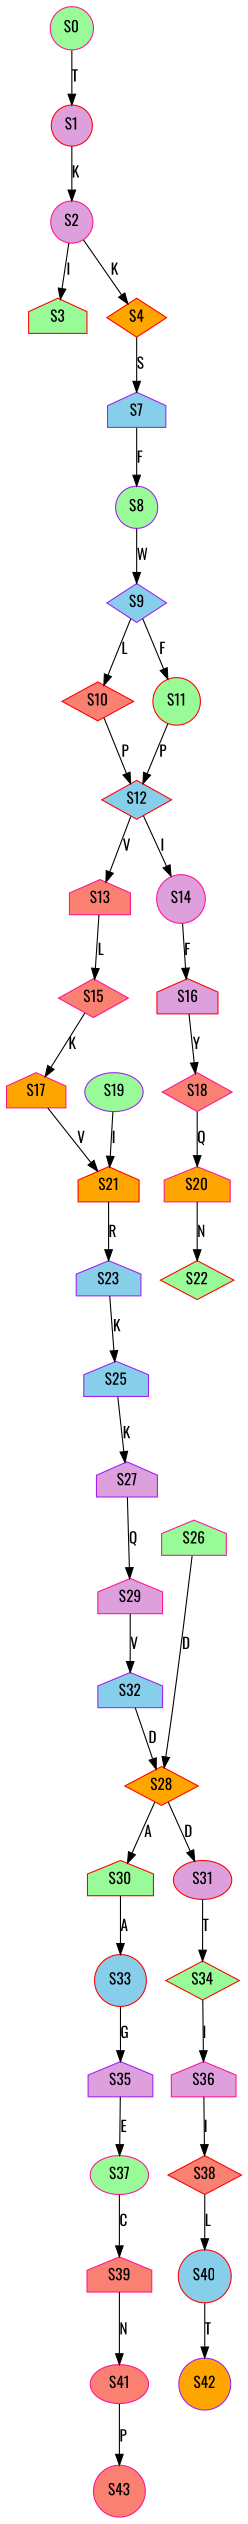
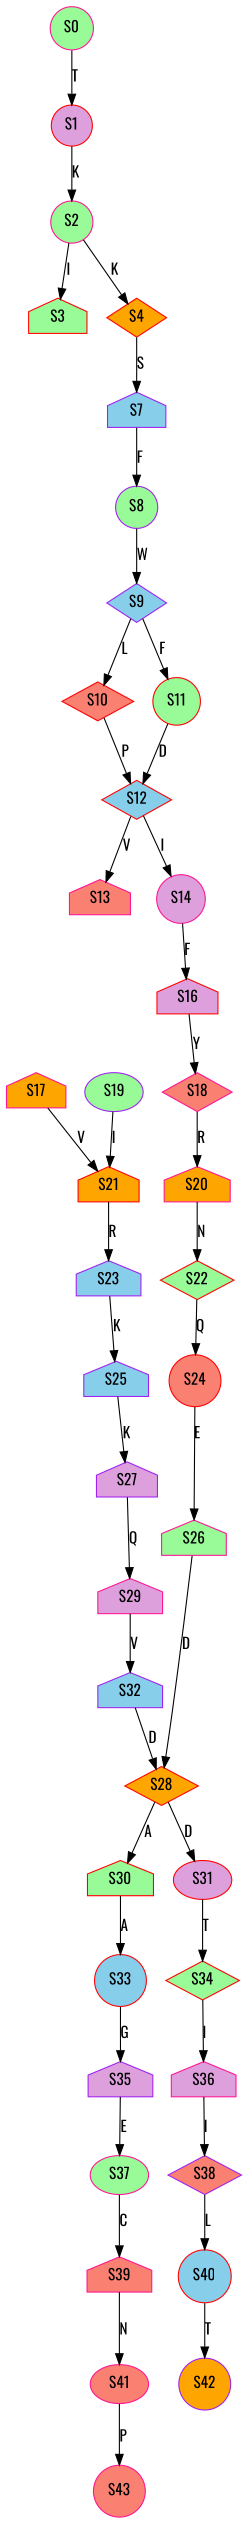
node "S2": fillcolor plum -> palegreen
edge "S11" -> "S12": label "P" -> "D"
node "S15": removed
edge "S18" -> "S20": label "Q" -> "R"
node "S24": added
node "S38": color red -> purple
